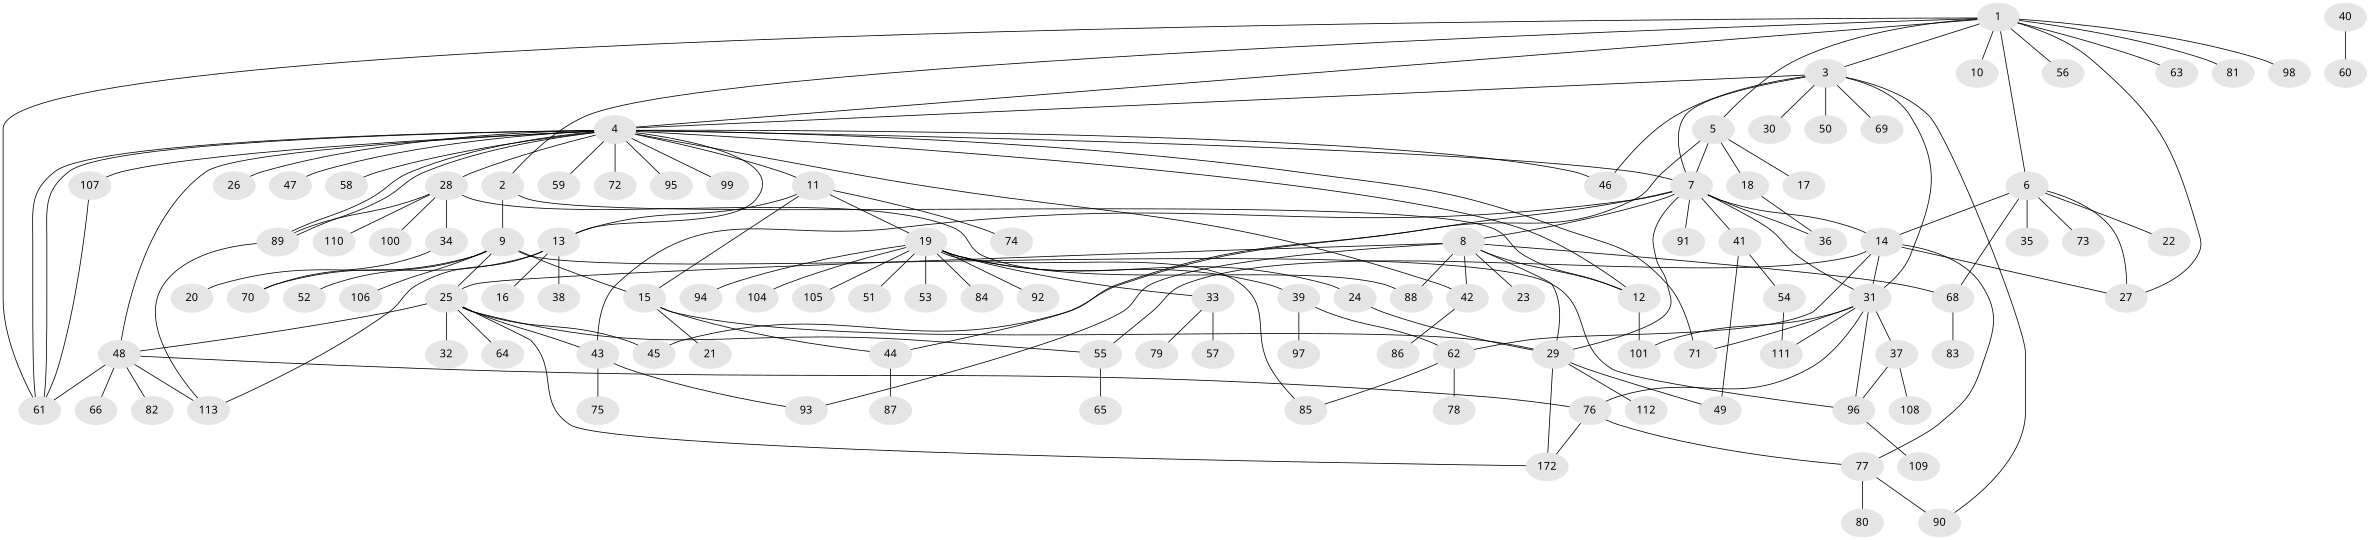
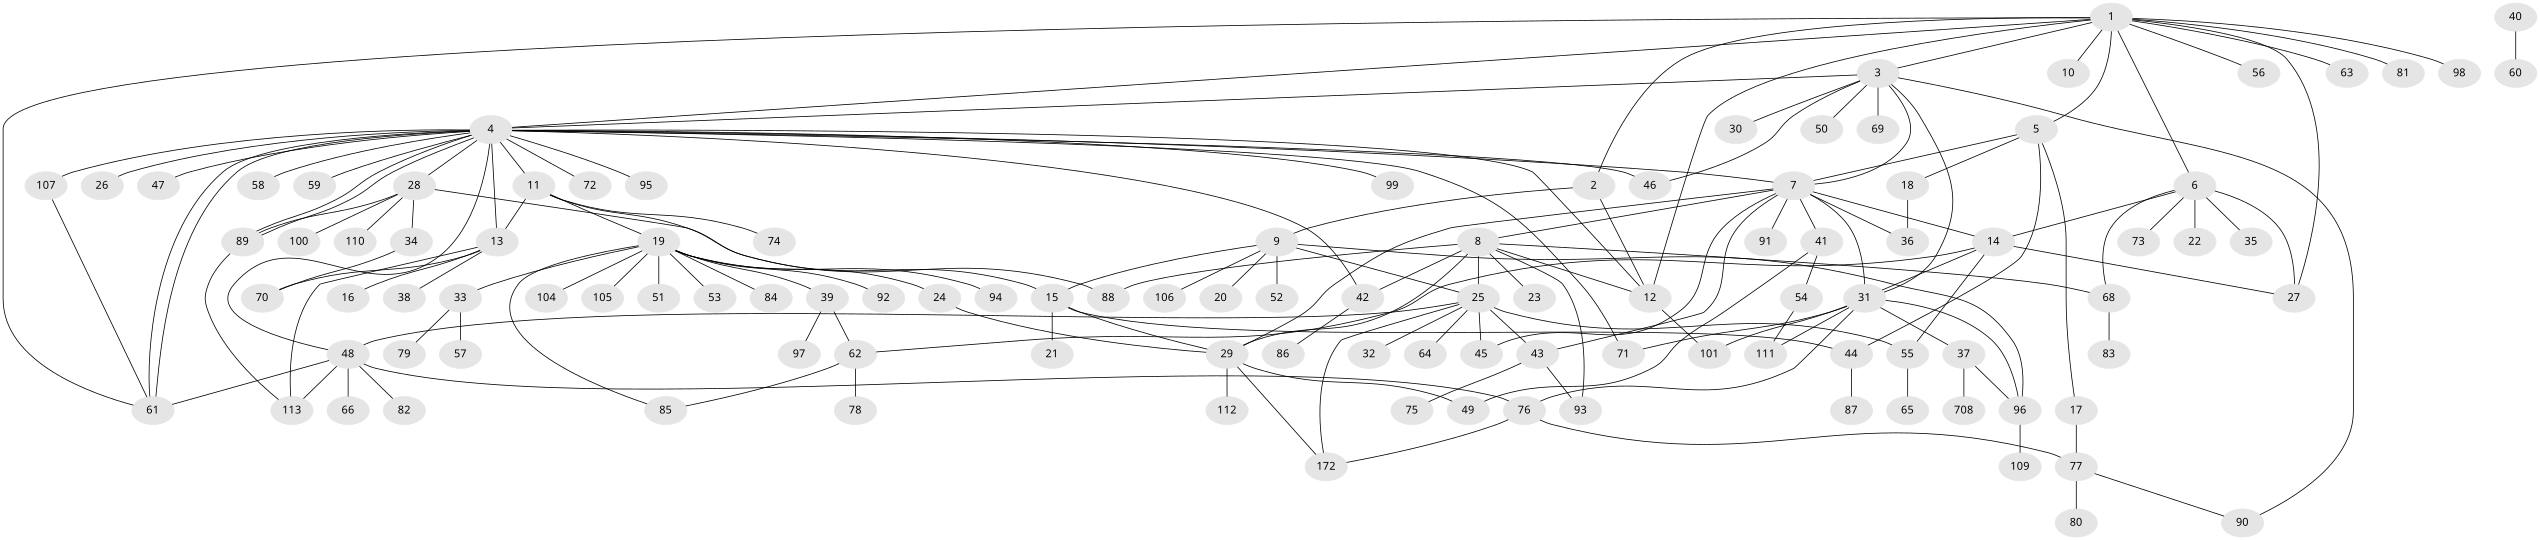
edge "1" -- "12": added
edge "14" -- "77": now "17" -- "77"
node "108": label "108" -> "708"
